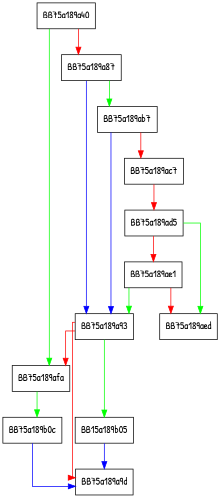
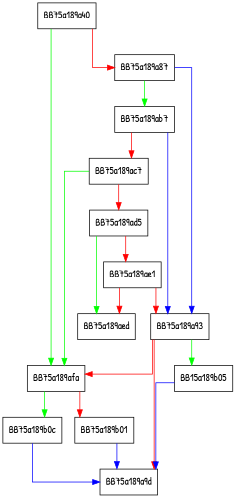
edge "BB75a189ac7" -> "BB75a189afa": added
edge "BB75a189ae1" -> "BB75a189a93": color green -> red
node "BB75a189b01": added
